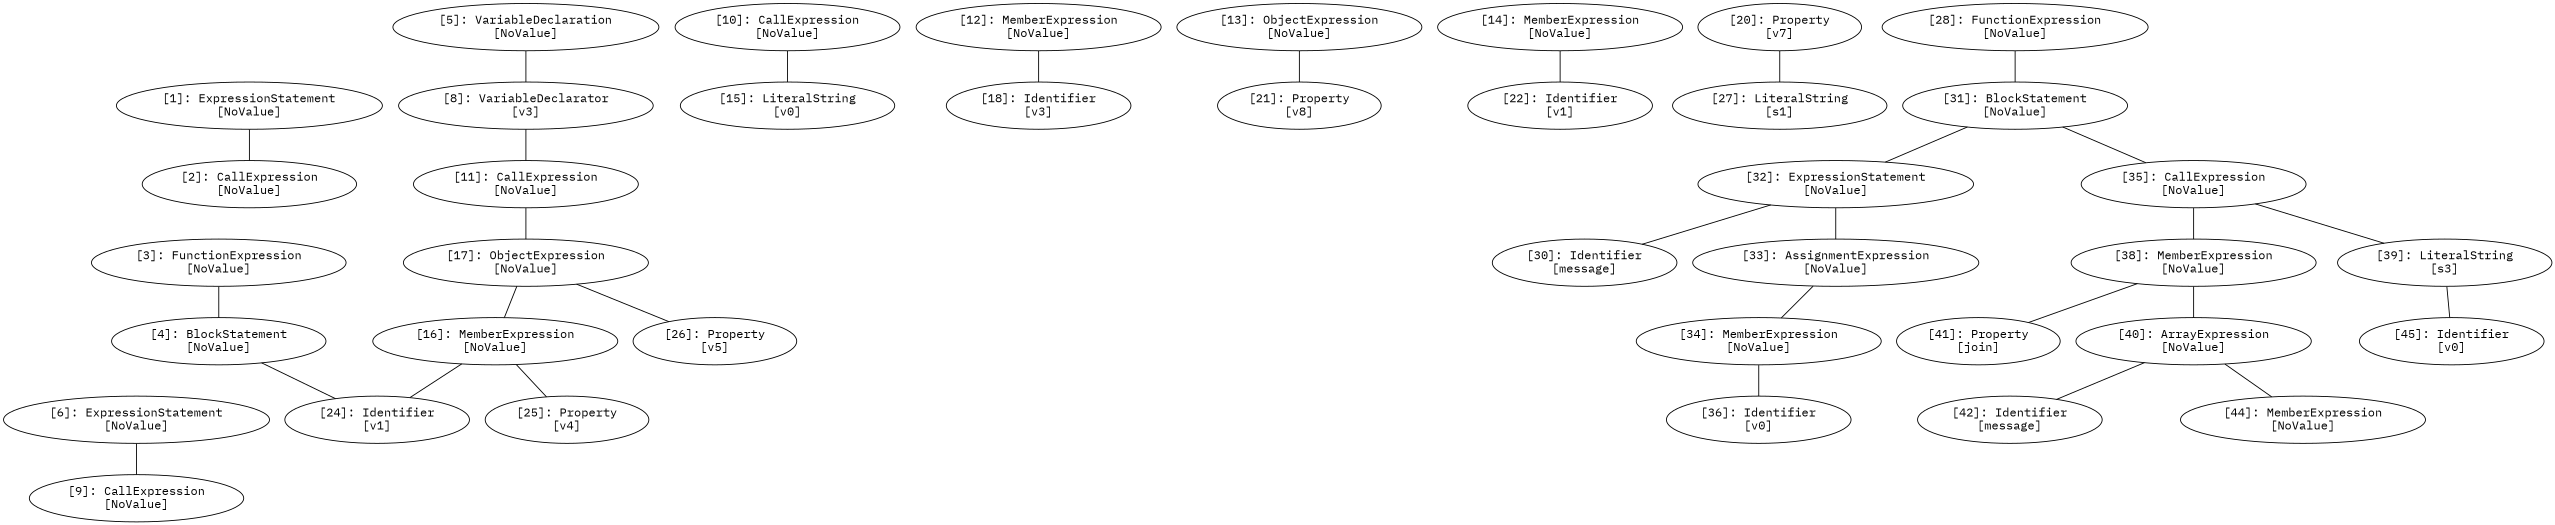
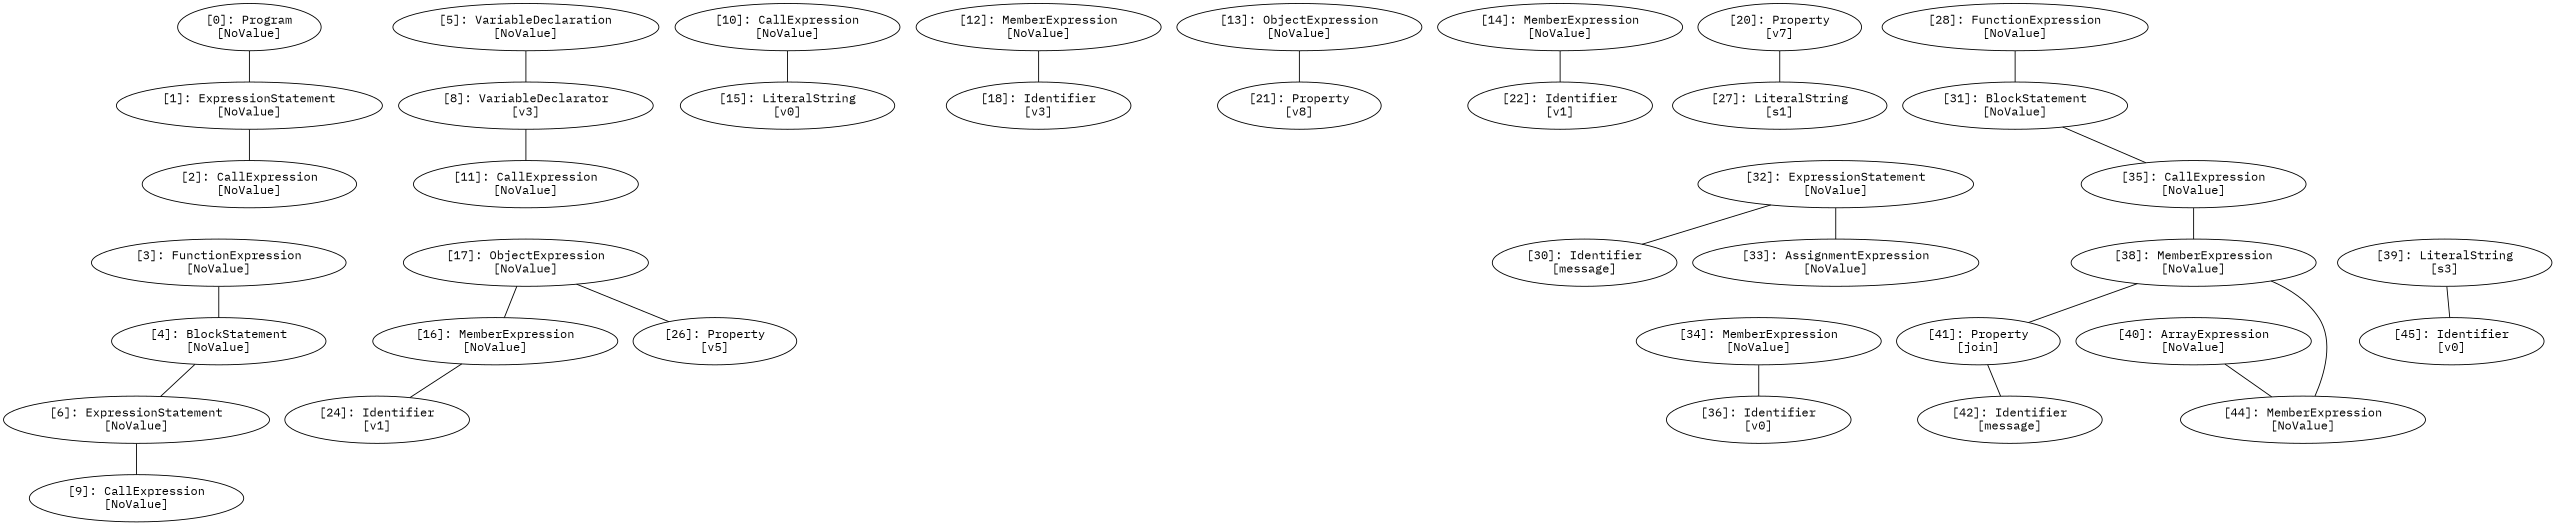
node "[0]: Program [NoValue]": added
edge "[31]: BlockStatement [NoValue]" -- "[32]: ExpressionStatement [NoValue]": removed
edge "[11]: CallExpression [NoValue]" -- "[17]: ObjectExpression [NoValue]": removed
edge "[35]: CallExpression [NoValue]" -- "[39]: LiteralString [s3]": removed
edge "[33]: AssignmentExpression [NoValue]" -- "[34]: MemberExpression [NoValue]": removed
edge "[38]: MemberExpression [NoValue]" -- "[40]: ArrayExpression [NoValue]": now "[38]: MemberExpression [NoValue]" -- "[44]: MemberExpression [NoValue]"
edge "[4]: BlockStatement [NoValue]" -- "[24]: Identifier [v1]": now "[4]: BlockStatement [NoValue]" -- "[6]: ExpressionStatement [NoValue]"
edge "[40]: ArrayExpression [NoValue]" -- "[42]: Identifier [message]": now "[41]: Property [join]" -- "[42]: Identifier [message]"
node "[25]: Property [v4]": removed
